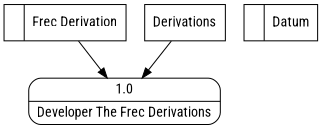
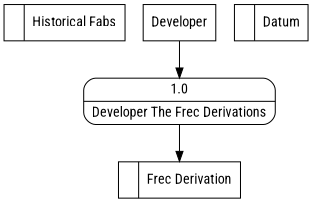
node "Historical Fabs": added
node "Derivations": label "Derivations" -> "Developer"
edge "Frec Derivation" -> "1.0": reversed
